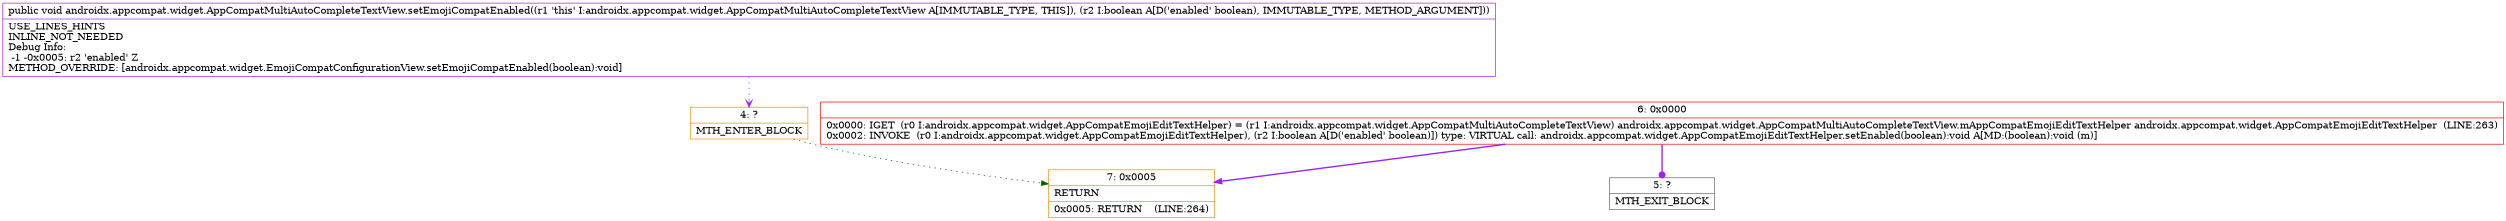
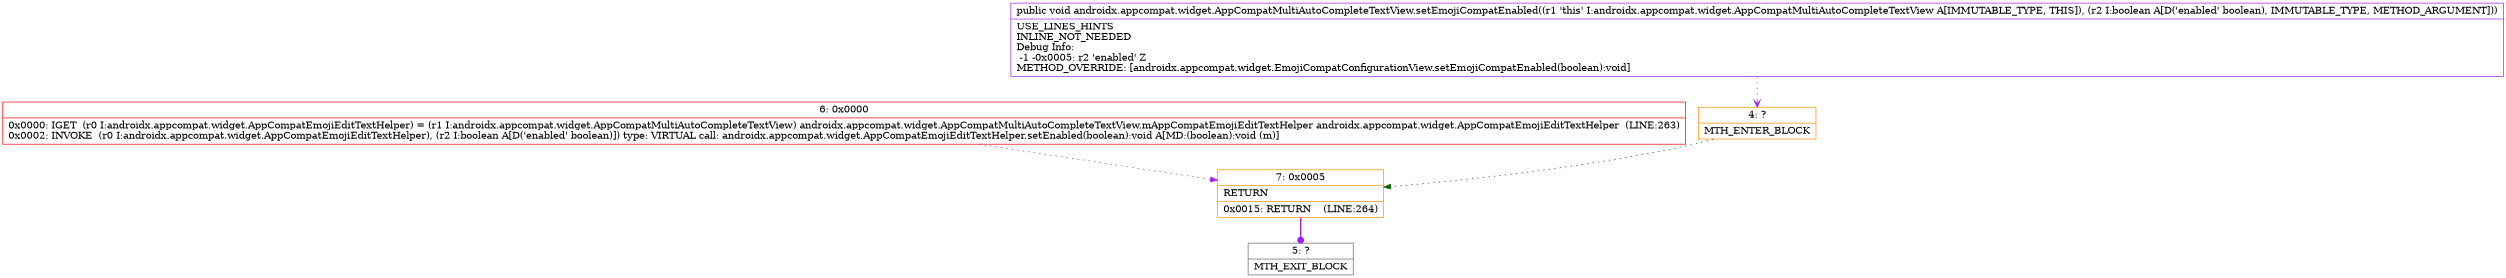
edge "6: 0x0000" -> "5: ?": now "7: 0x0005" -> "5: ?"
edge "6: 0x0000" -> "7: 0x0005": style bold -> dotted
node "7: 0x0005": text "0x0005: RETURN    (LINE:264)" -> "0x0015: RETURN    (LINE:264)"
